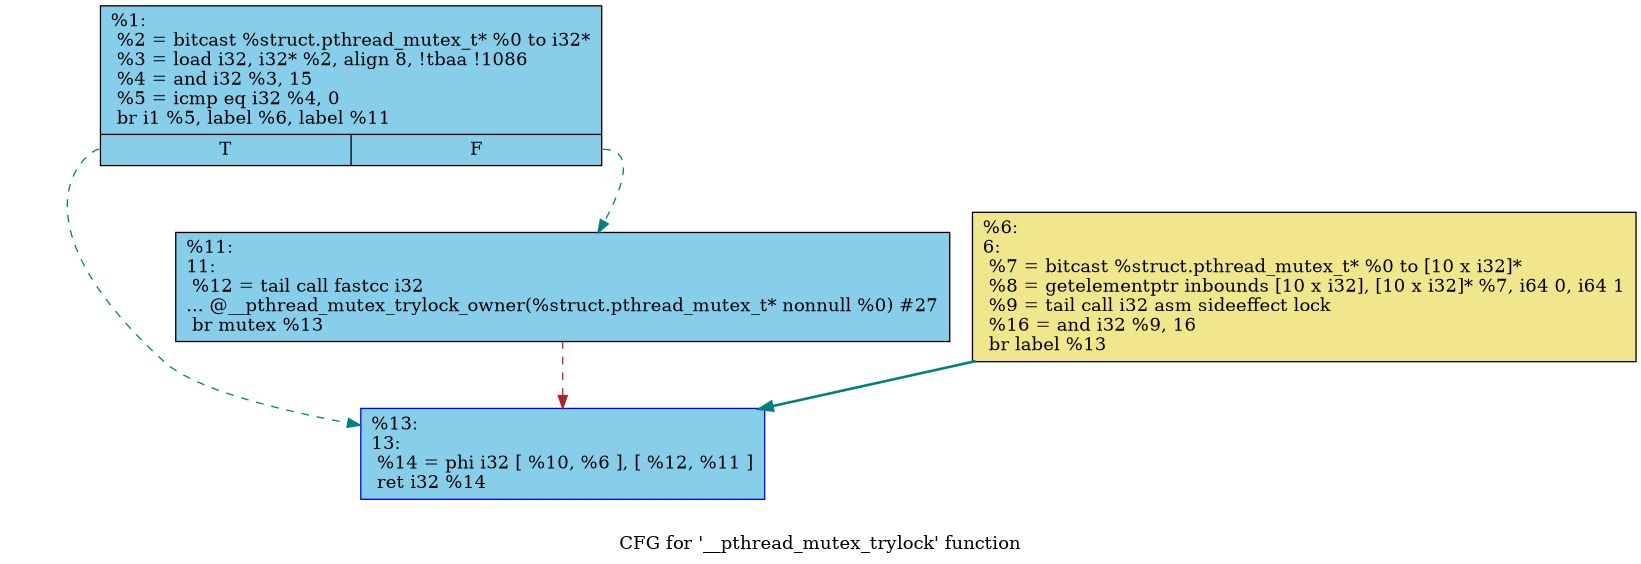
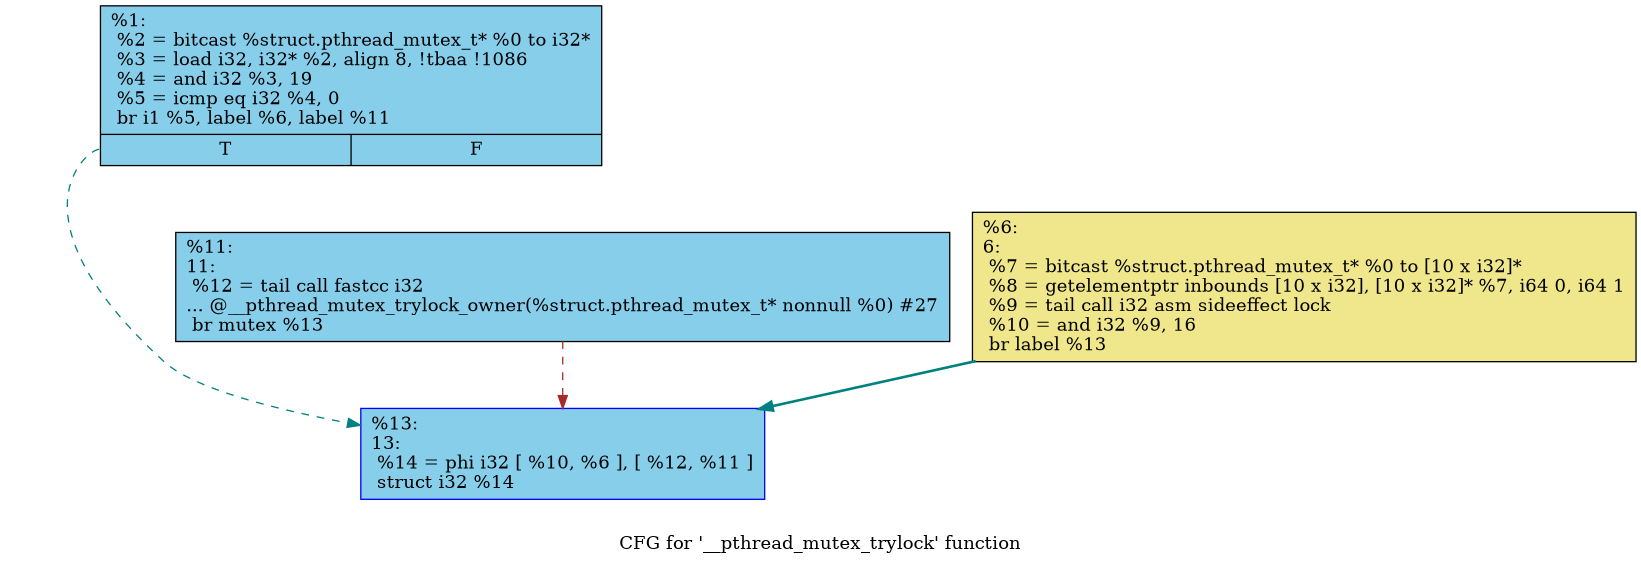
node "%1:": text "%4 = and i32 %3, 15" -> "%4 = and i32 %3, 19"
edge "%1:" -> "%11:": removed
node "%6:": text "%16 = and i32 %9, 16" -> "%10 = and i32 %9, 16"
node "%13:": text "ret i32 %14" -> "struct i32 %14"
